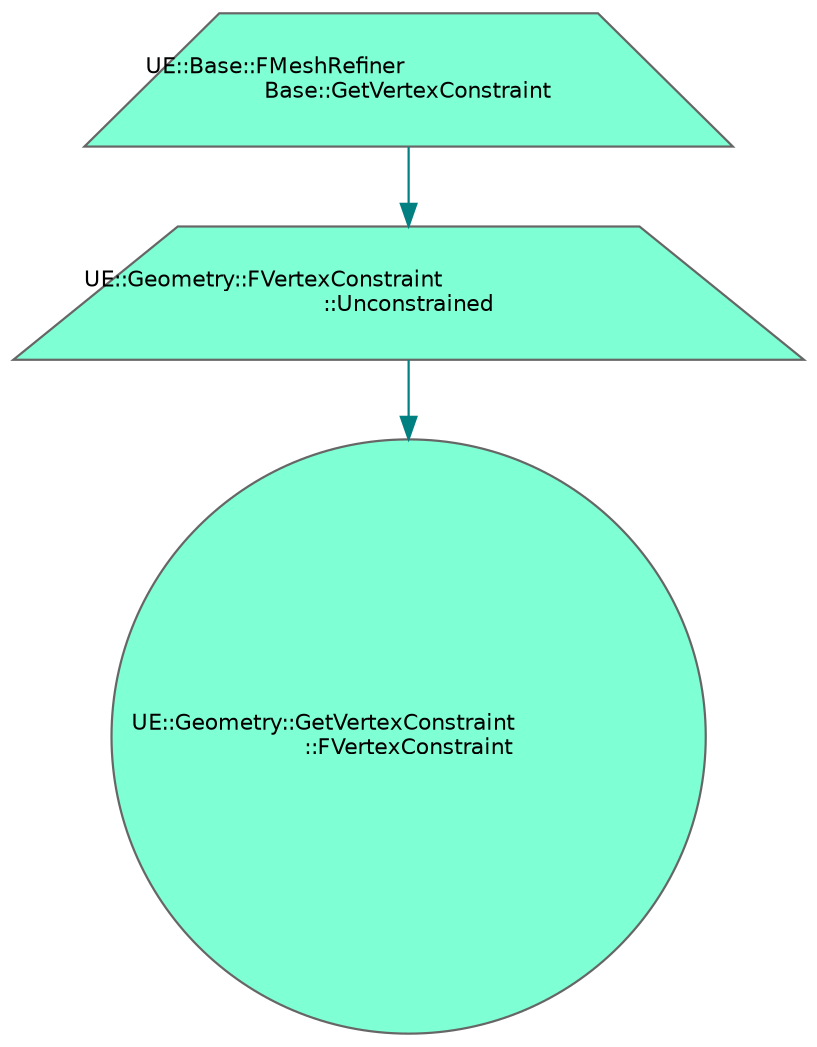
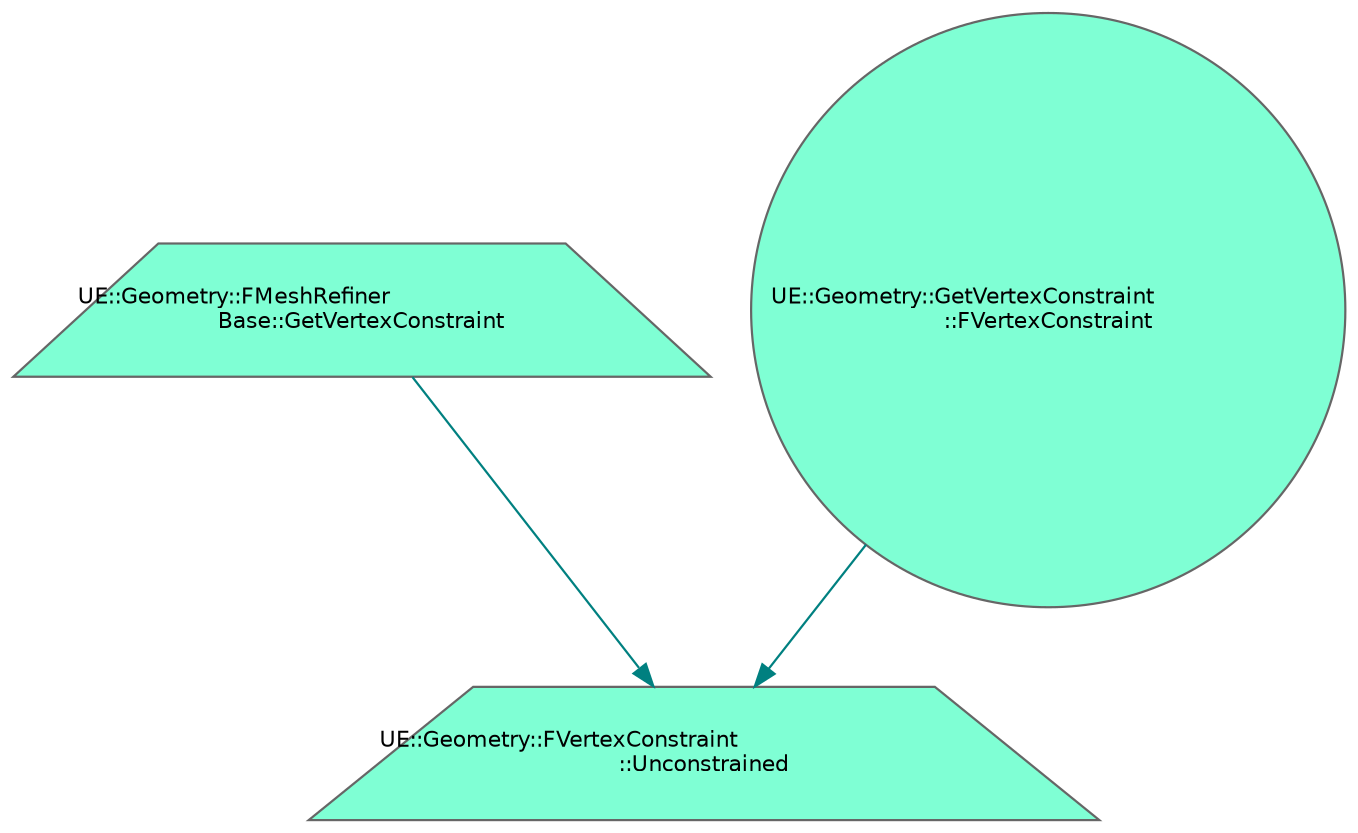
node "UE::Base::FMeshRefiner Base::GetVertexConstraint": label "UE::Base::FMeshRefiner Base::GetVertexConstraint" -> "UE::Geometry::FMeshRefiner Base::GetVertexConstraint"
edge "UE::Geometry::FVertexConstraint ::Unconstrained" -> "UE::Geometry::GetVertexConstraint ::FVertexConstraint": reversed
